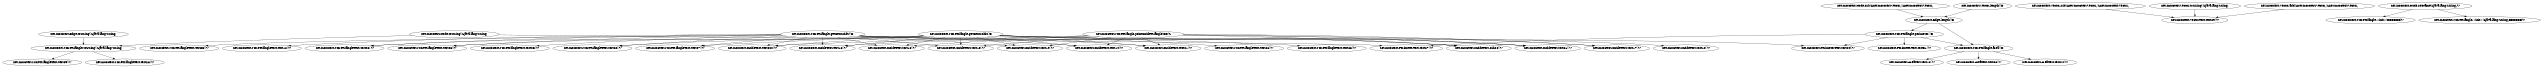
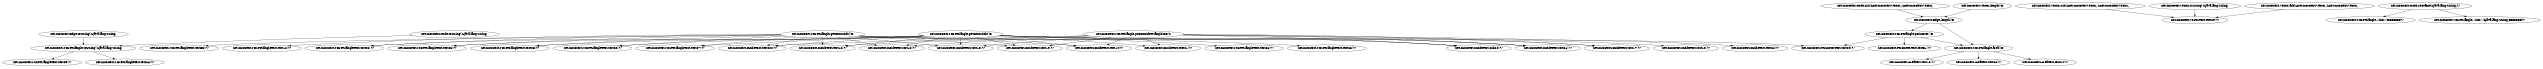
edge "net.mooctest.MoreTriangle.getCentroidX()D" -> "net.mooctest.MoreTriangleTest.test05()V": added
edge "net.mooctest.MoreTriangle.getCentroidY()D" -> "net.mooctest.InsideTest.test01()V": removed
node "net.mooctest.PerimeterTest.test27()V": removed
node "net.mooctest.InsideTest.test22()V": added
